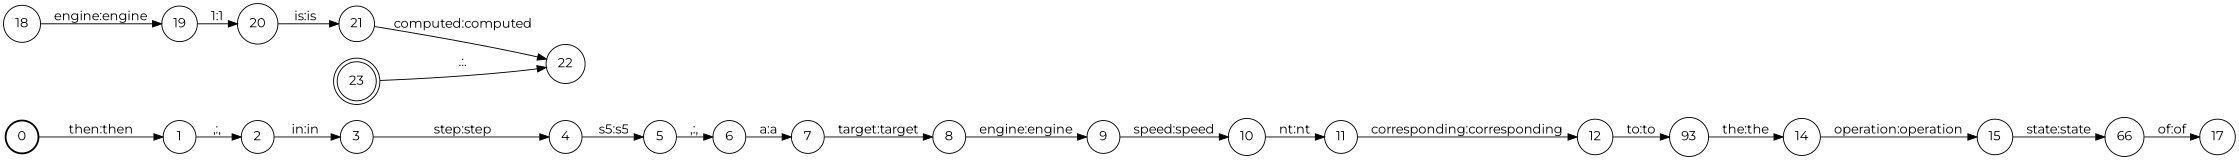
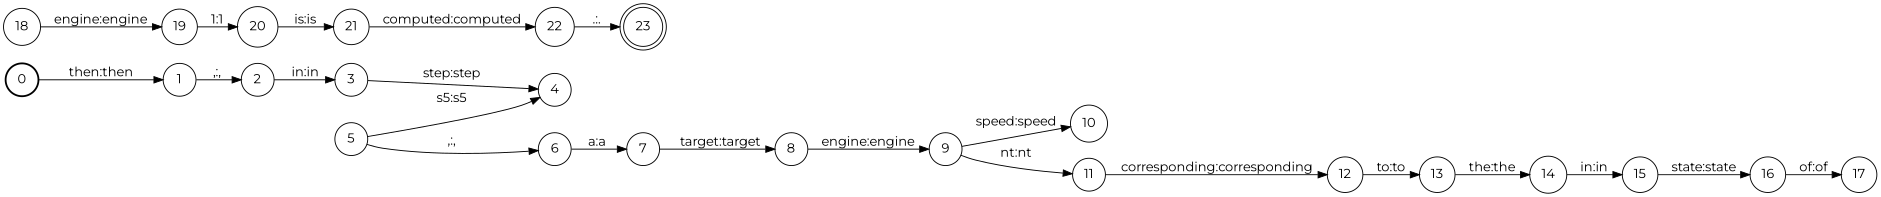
edge "23" -> "22": reversed
edge "14" -> "15": label "operation:operation" -> "in:in"
edge "4" -> "5": reversed
edge "10" -> "11": now "9" -> "11"
node "93": label "93" -> "13"
node "66": label "66" -> "16"
